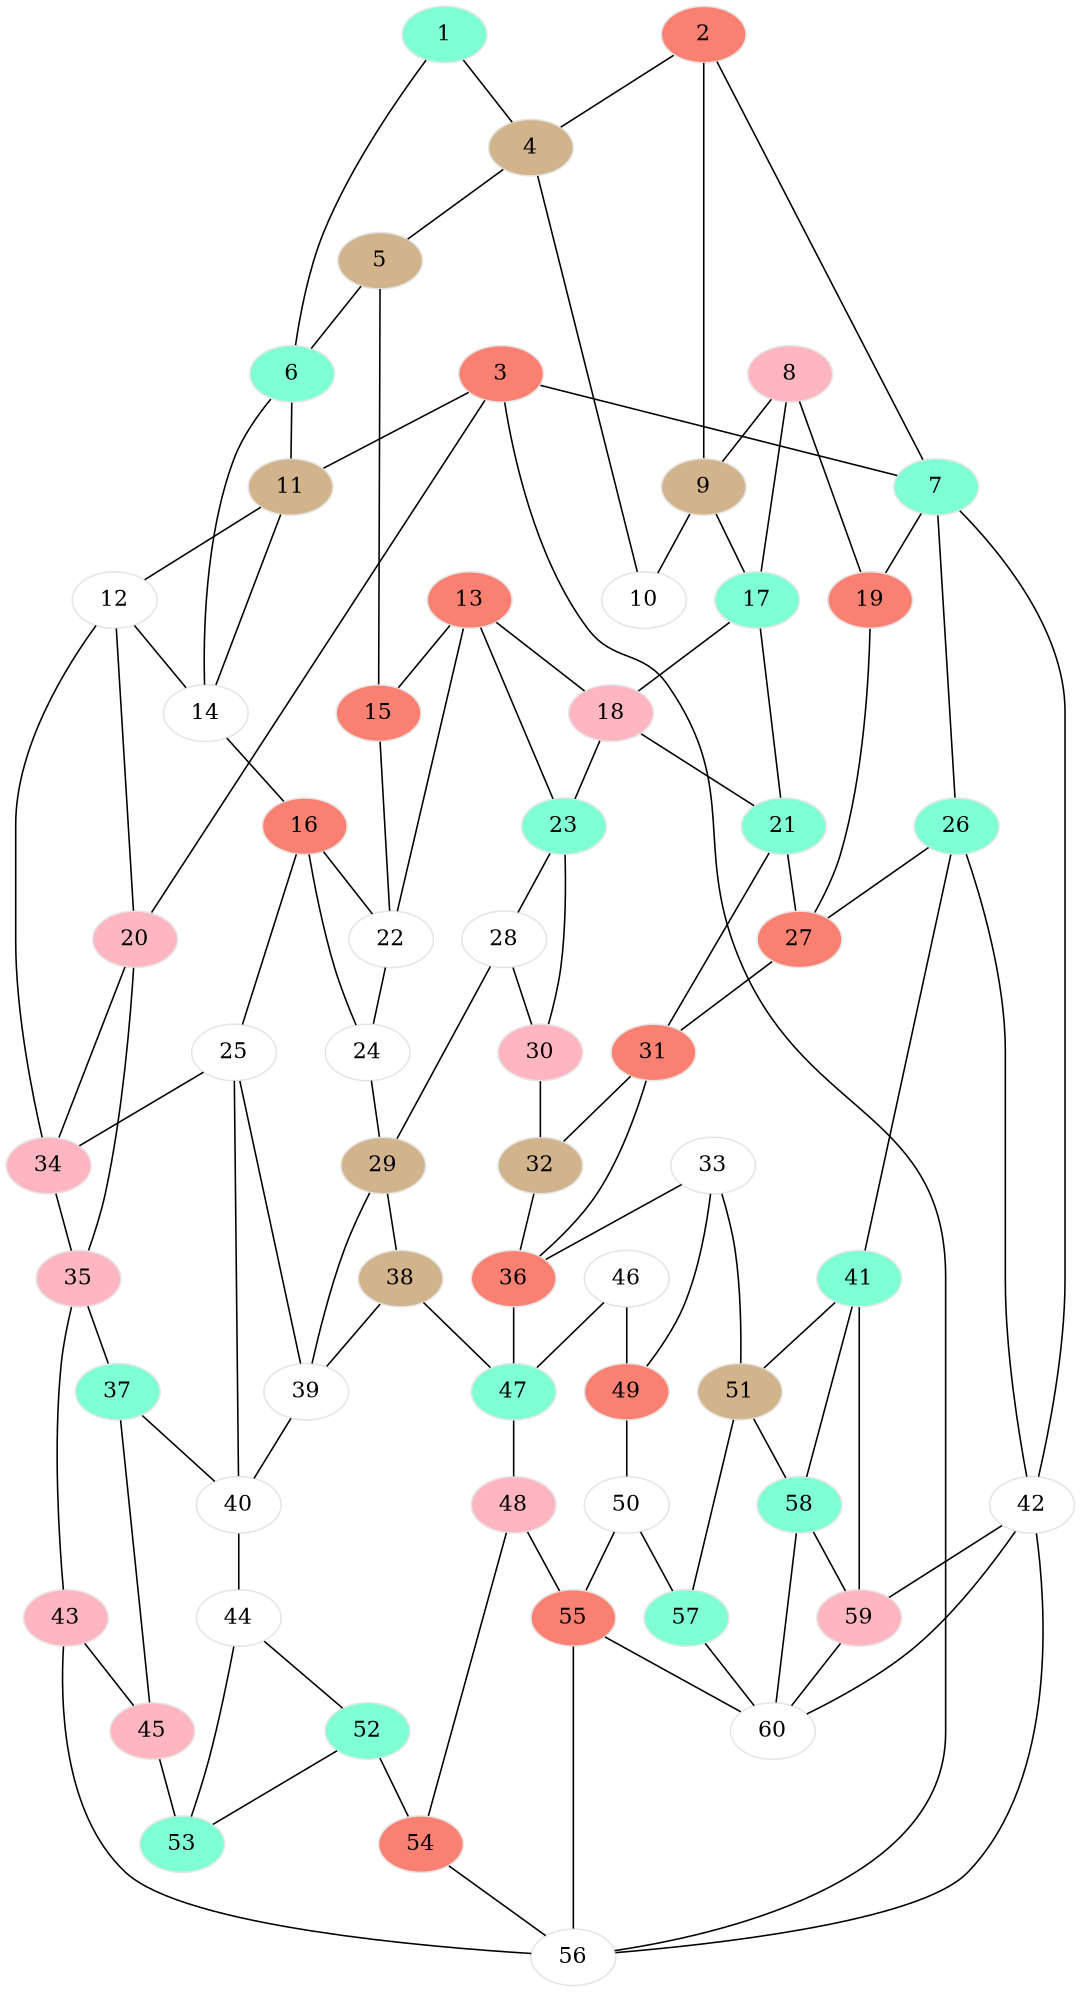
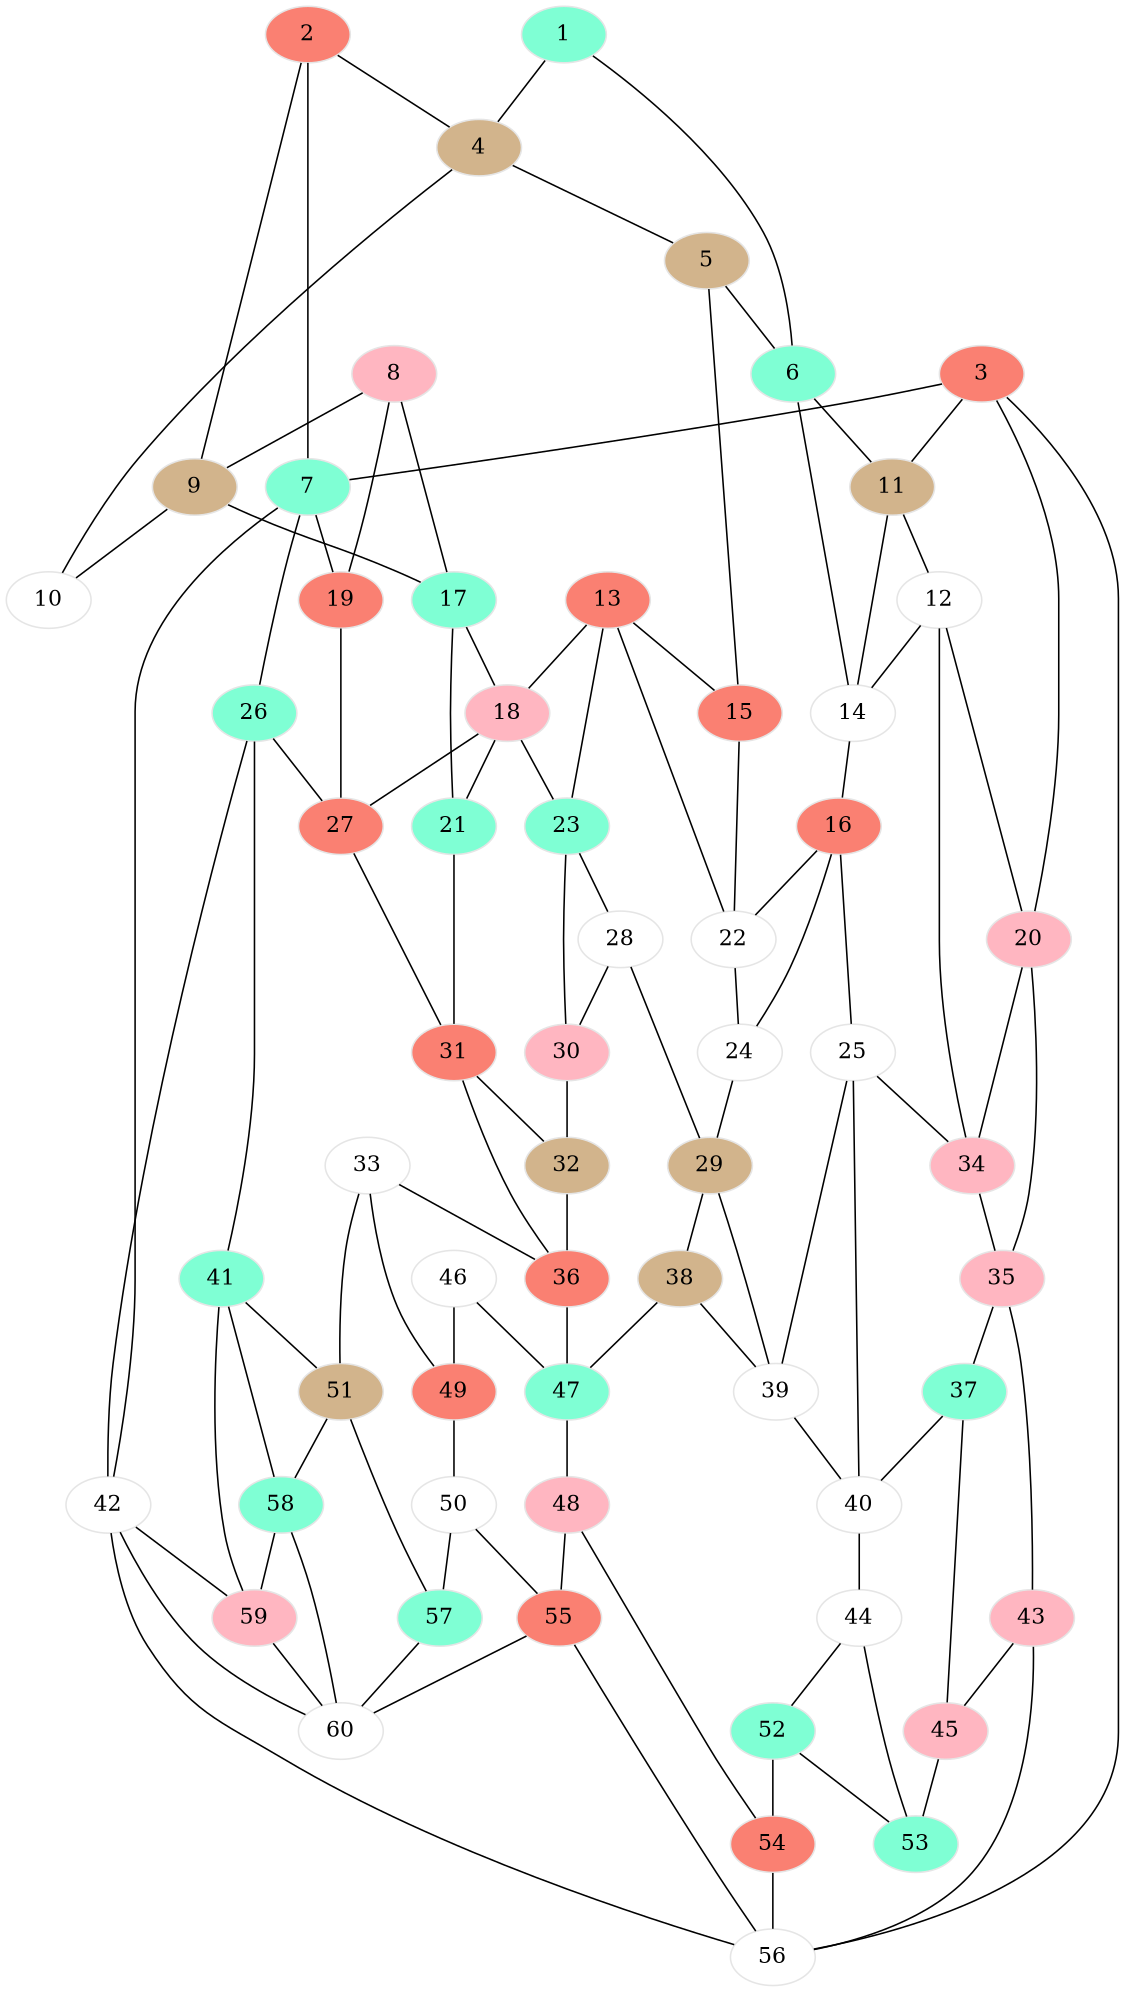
edge "21" -- "27": now "18" -- "27"
